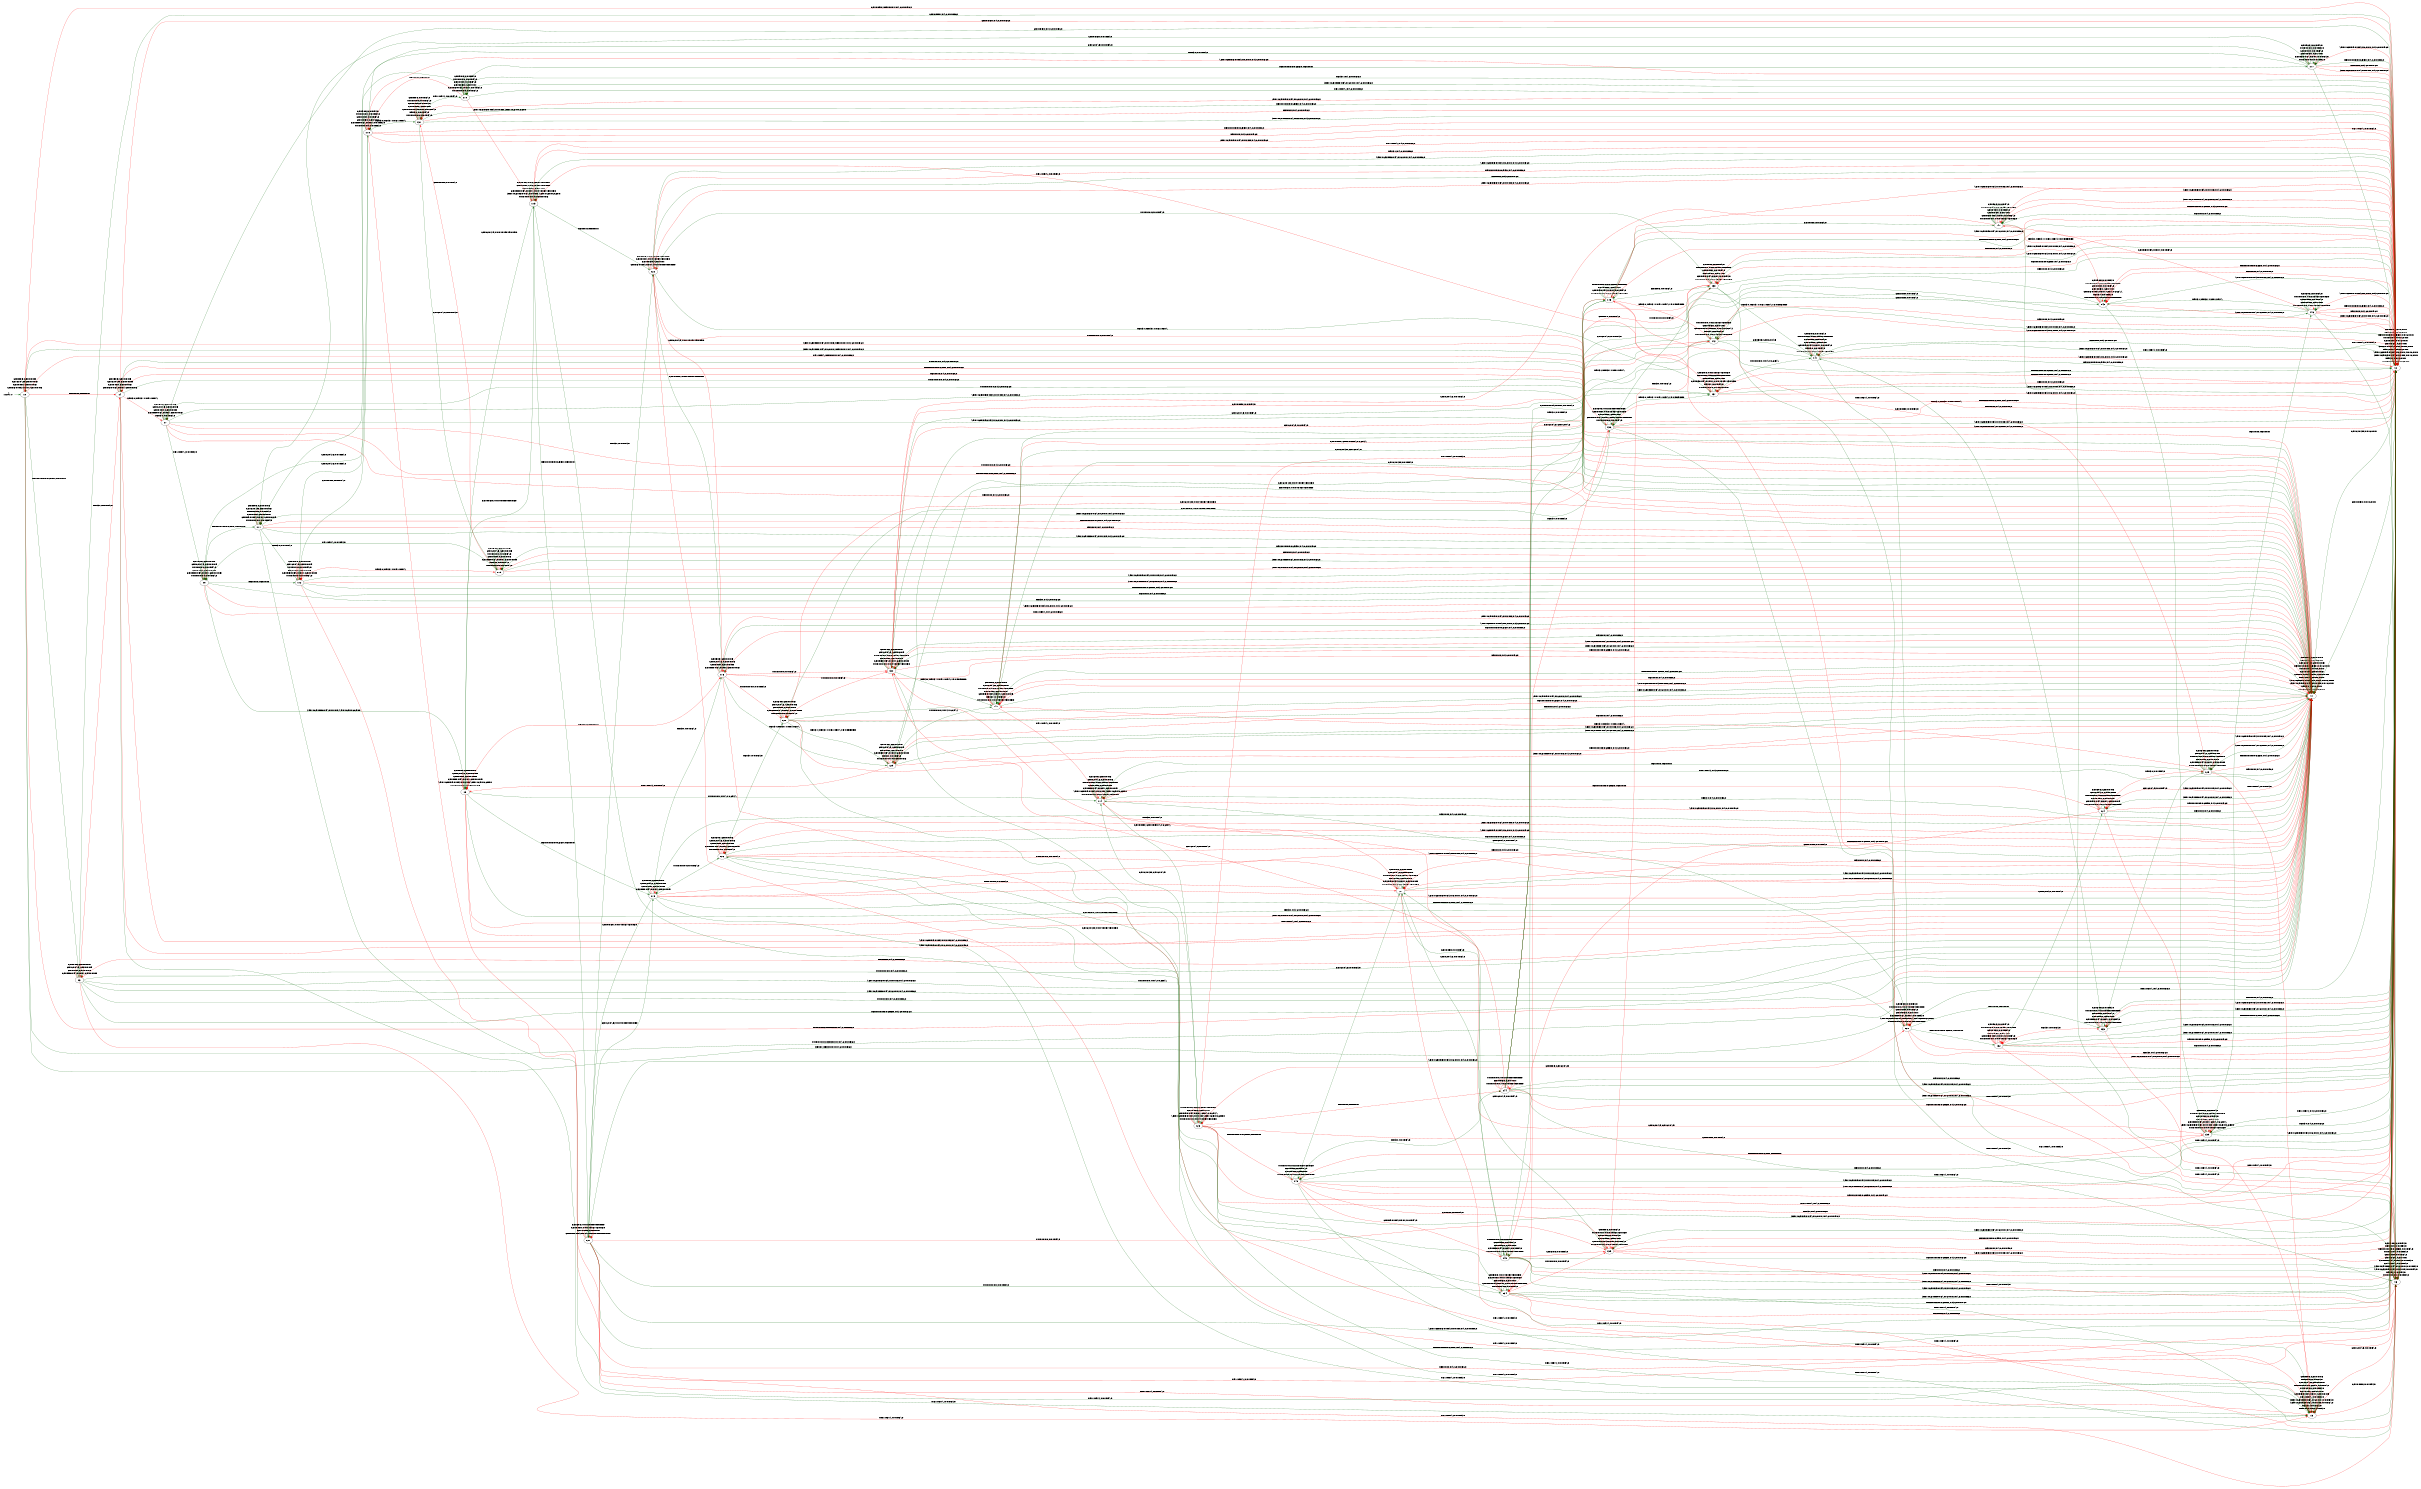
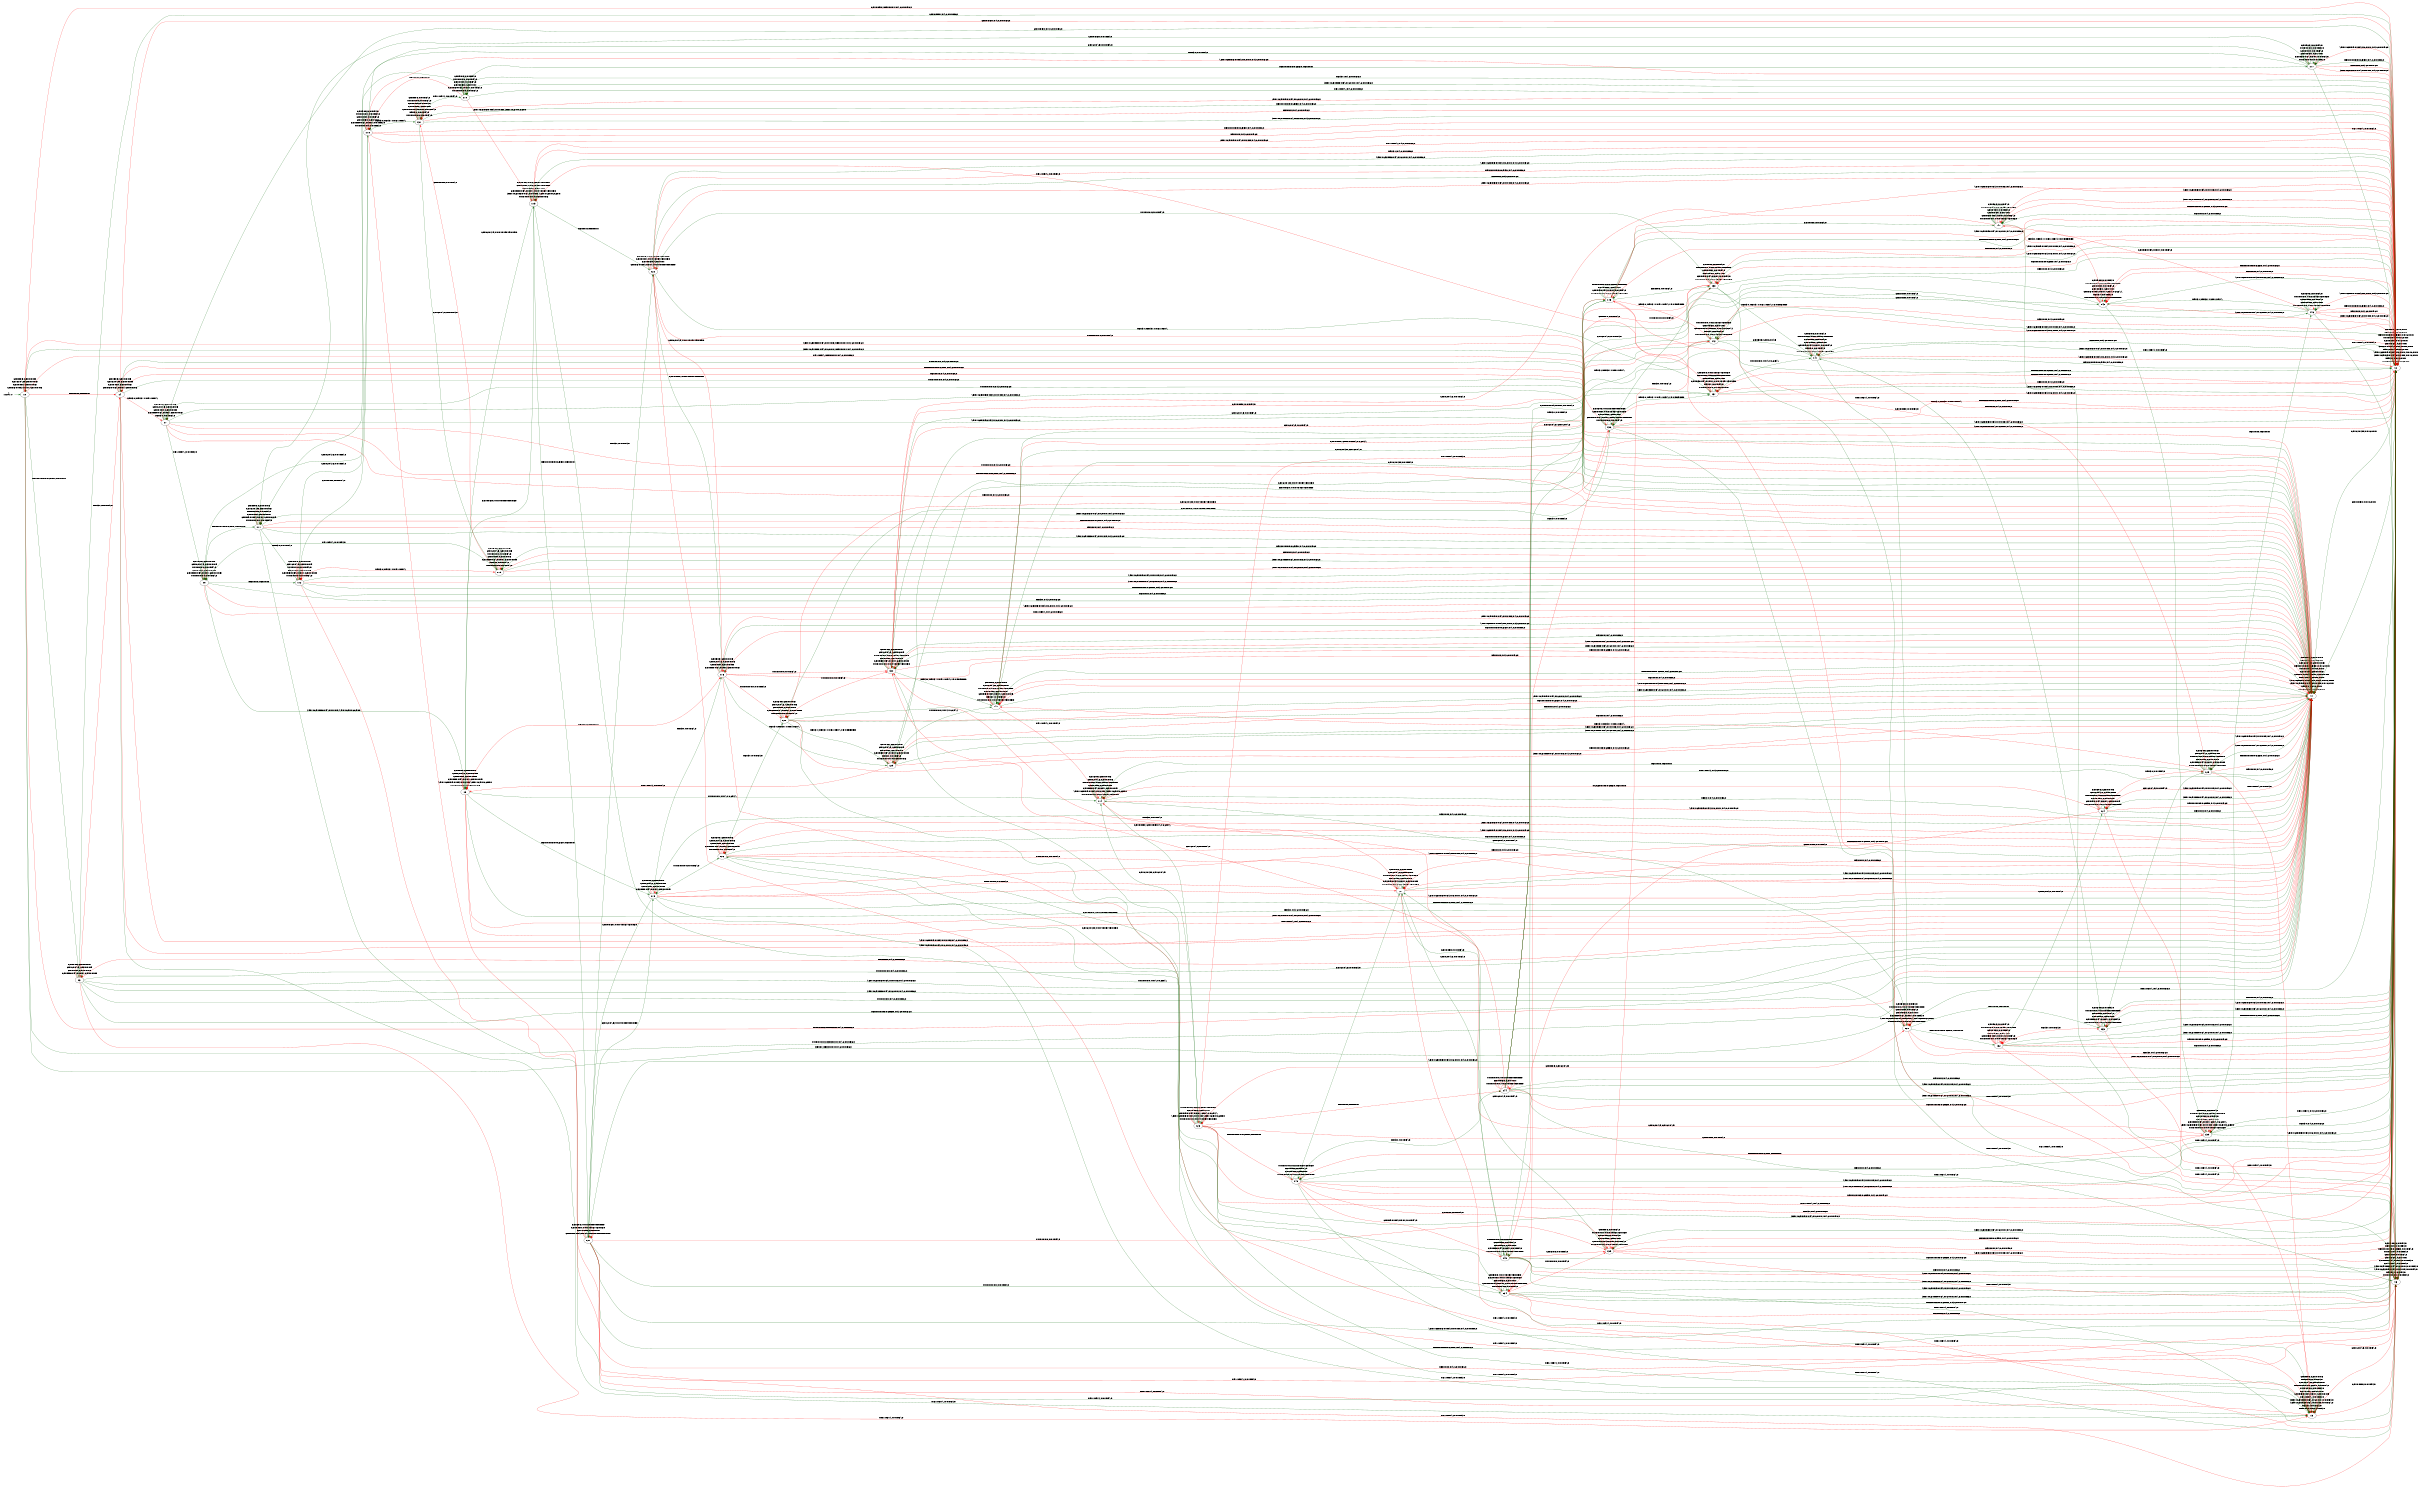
edge "s14" -> "s24": label "KEXINIT_PROCEED/KEXINIT" -> "ACCEPT_PROCEED/KEXINIT"
